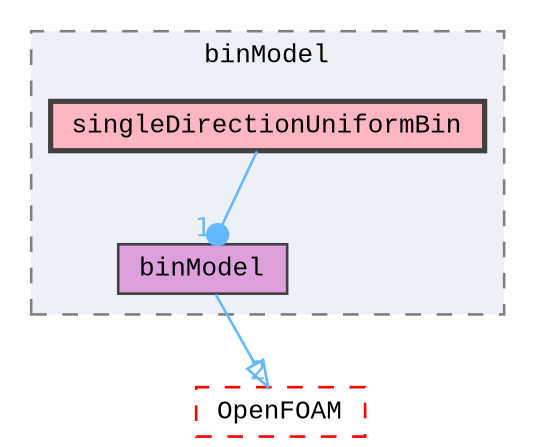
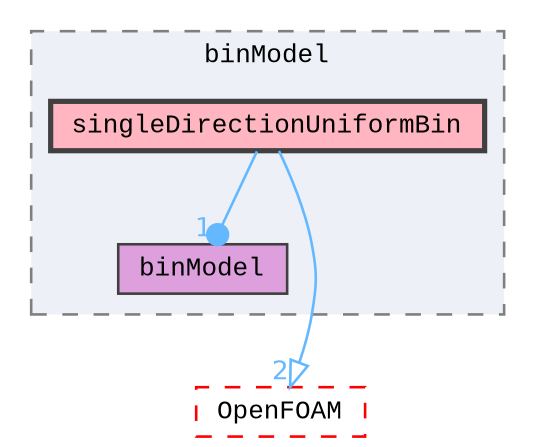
edge "binModel" -> "OpenFOAM": now "singleDirectionUniformBin" -> "OpenFOAM"
